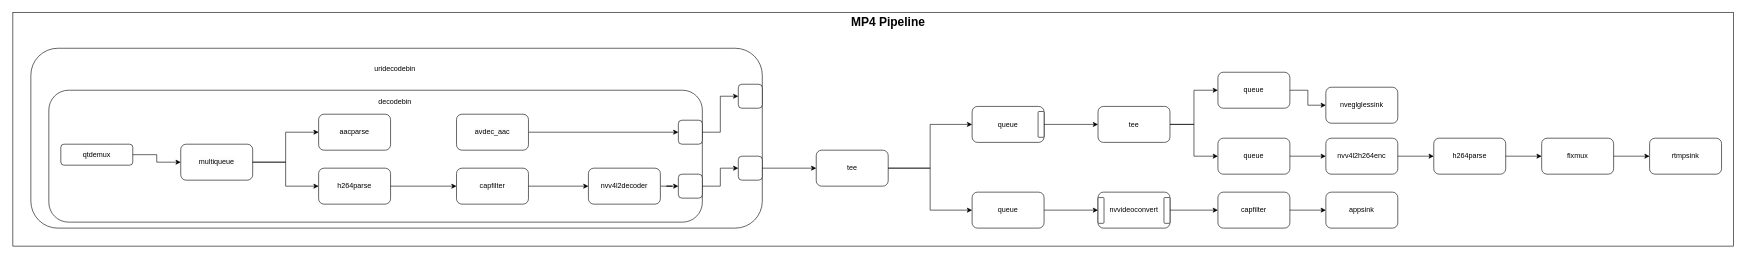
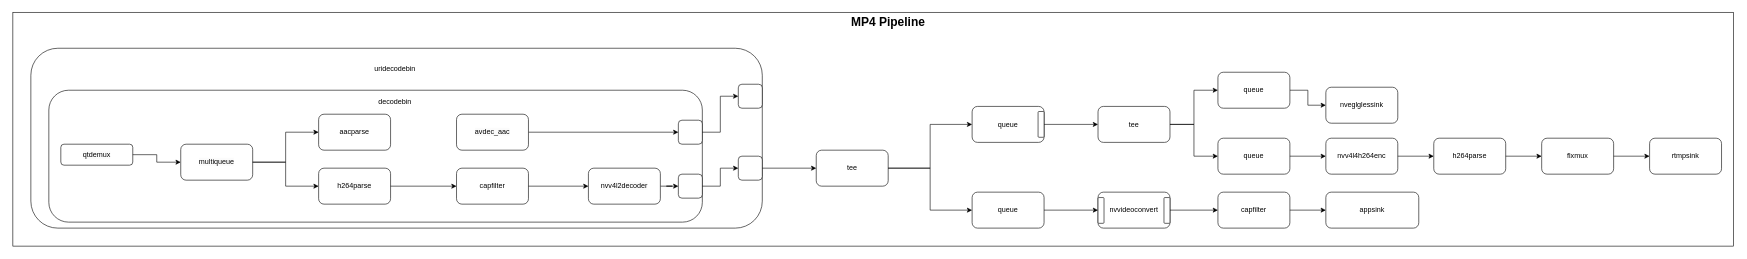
node "nvv4l2h264enc": label "nvv4l2h264enc" -> "nvv4l4h264enc"
node "appsink": size 72x36 -> 93x36
